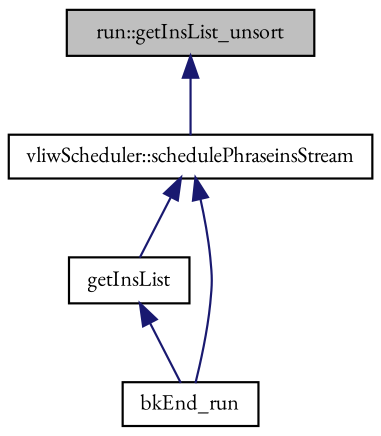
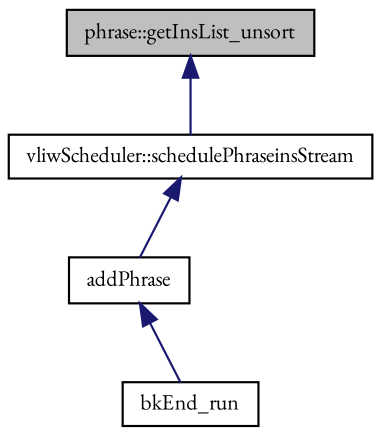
node "run::getInsList_unsort": label "run::getInsList_unsort" -> "phrase::getInsList_unsort"
node "getInsList": label "getInsList" -> "addPhrase"
edge "bkEnd_run" -> "vliwScheduler::schedulePhraseinsStream": removed
